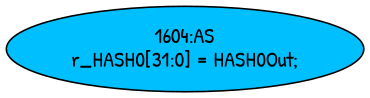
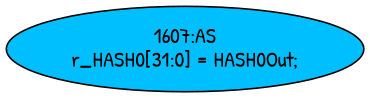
node "1604:AS r_HASH0[31:0] = HASH0Out;": label "1604:AS r_HASH0[31:0] = HASH0Out;" -> "1607:AS r_HASH0[31:0] = HASH0Out;"
